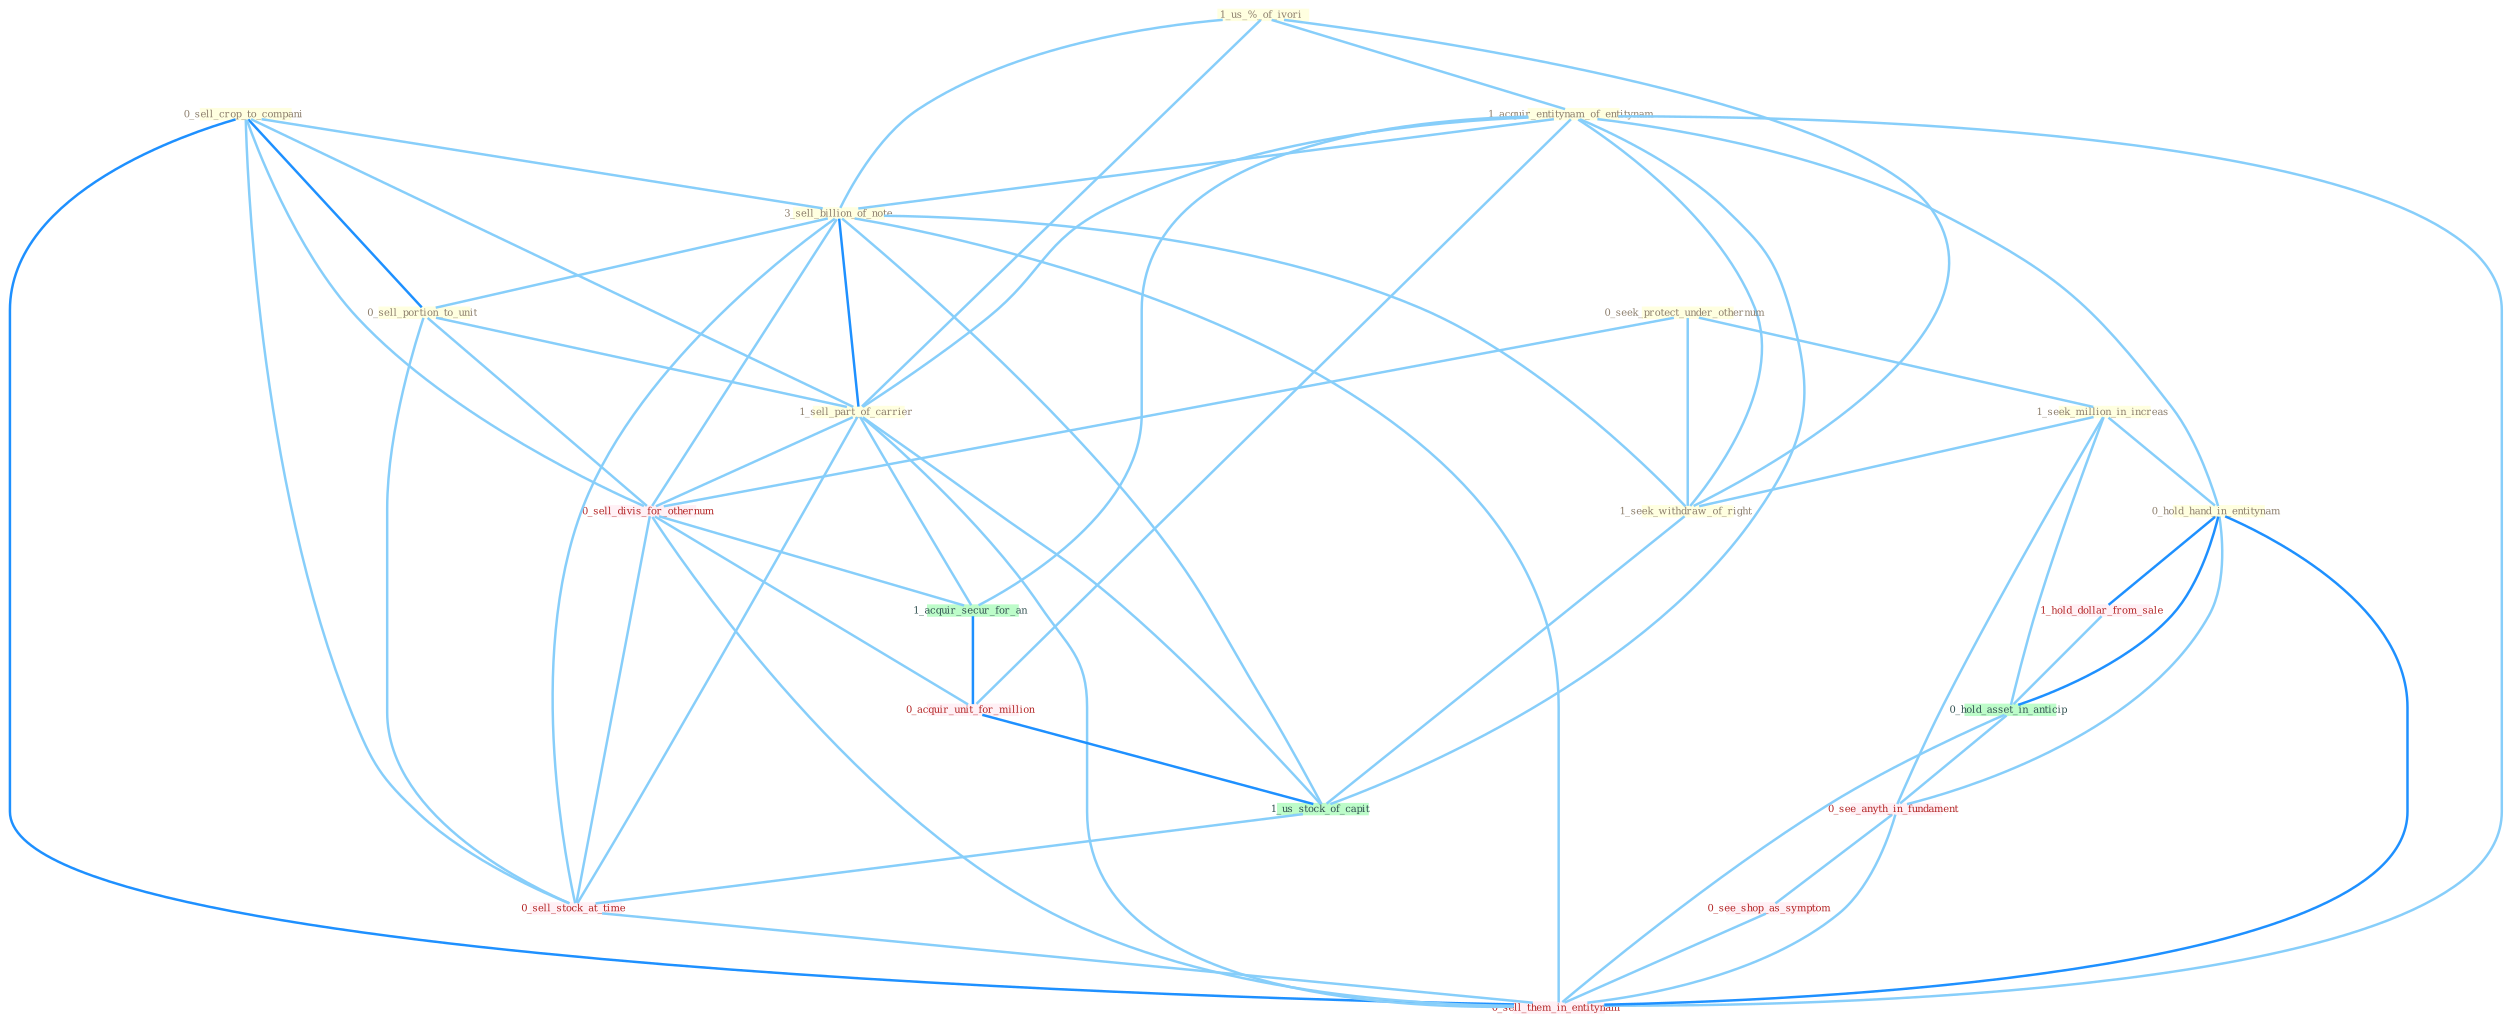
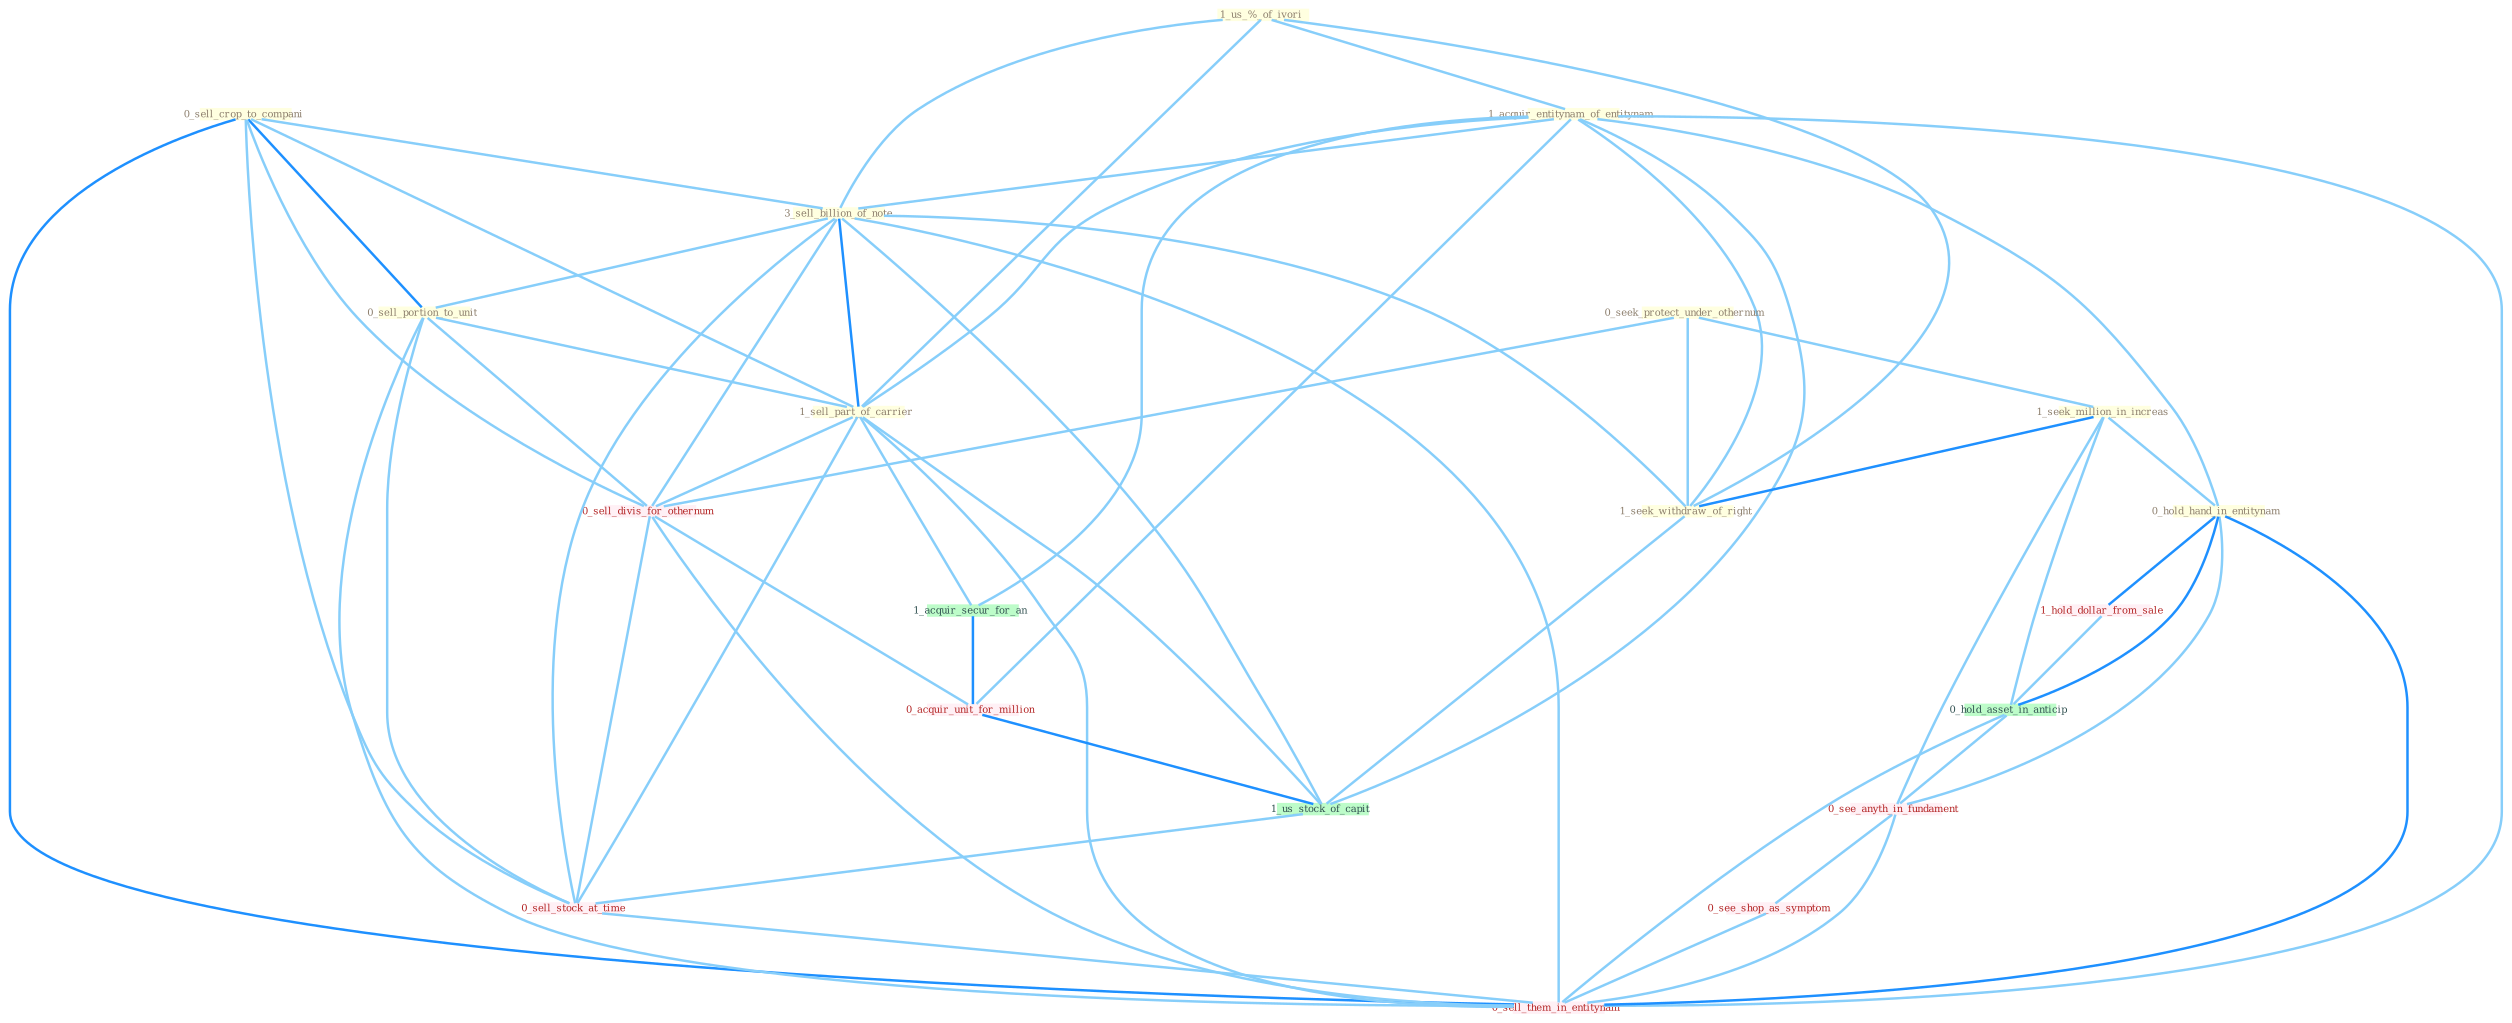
edge "1_seek_million_in_increas" -- "1_seek_withdraw_of_right": color #87cefa -> #1e90ff
edge "0_sell_divis_for_othernum" -- "1_acquir_secur_for_an": removed
edge "0_sell_portion_to_unit" -- "0_sell_them_in_entitynam": added
